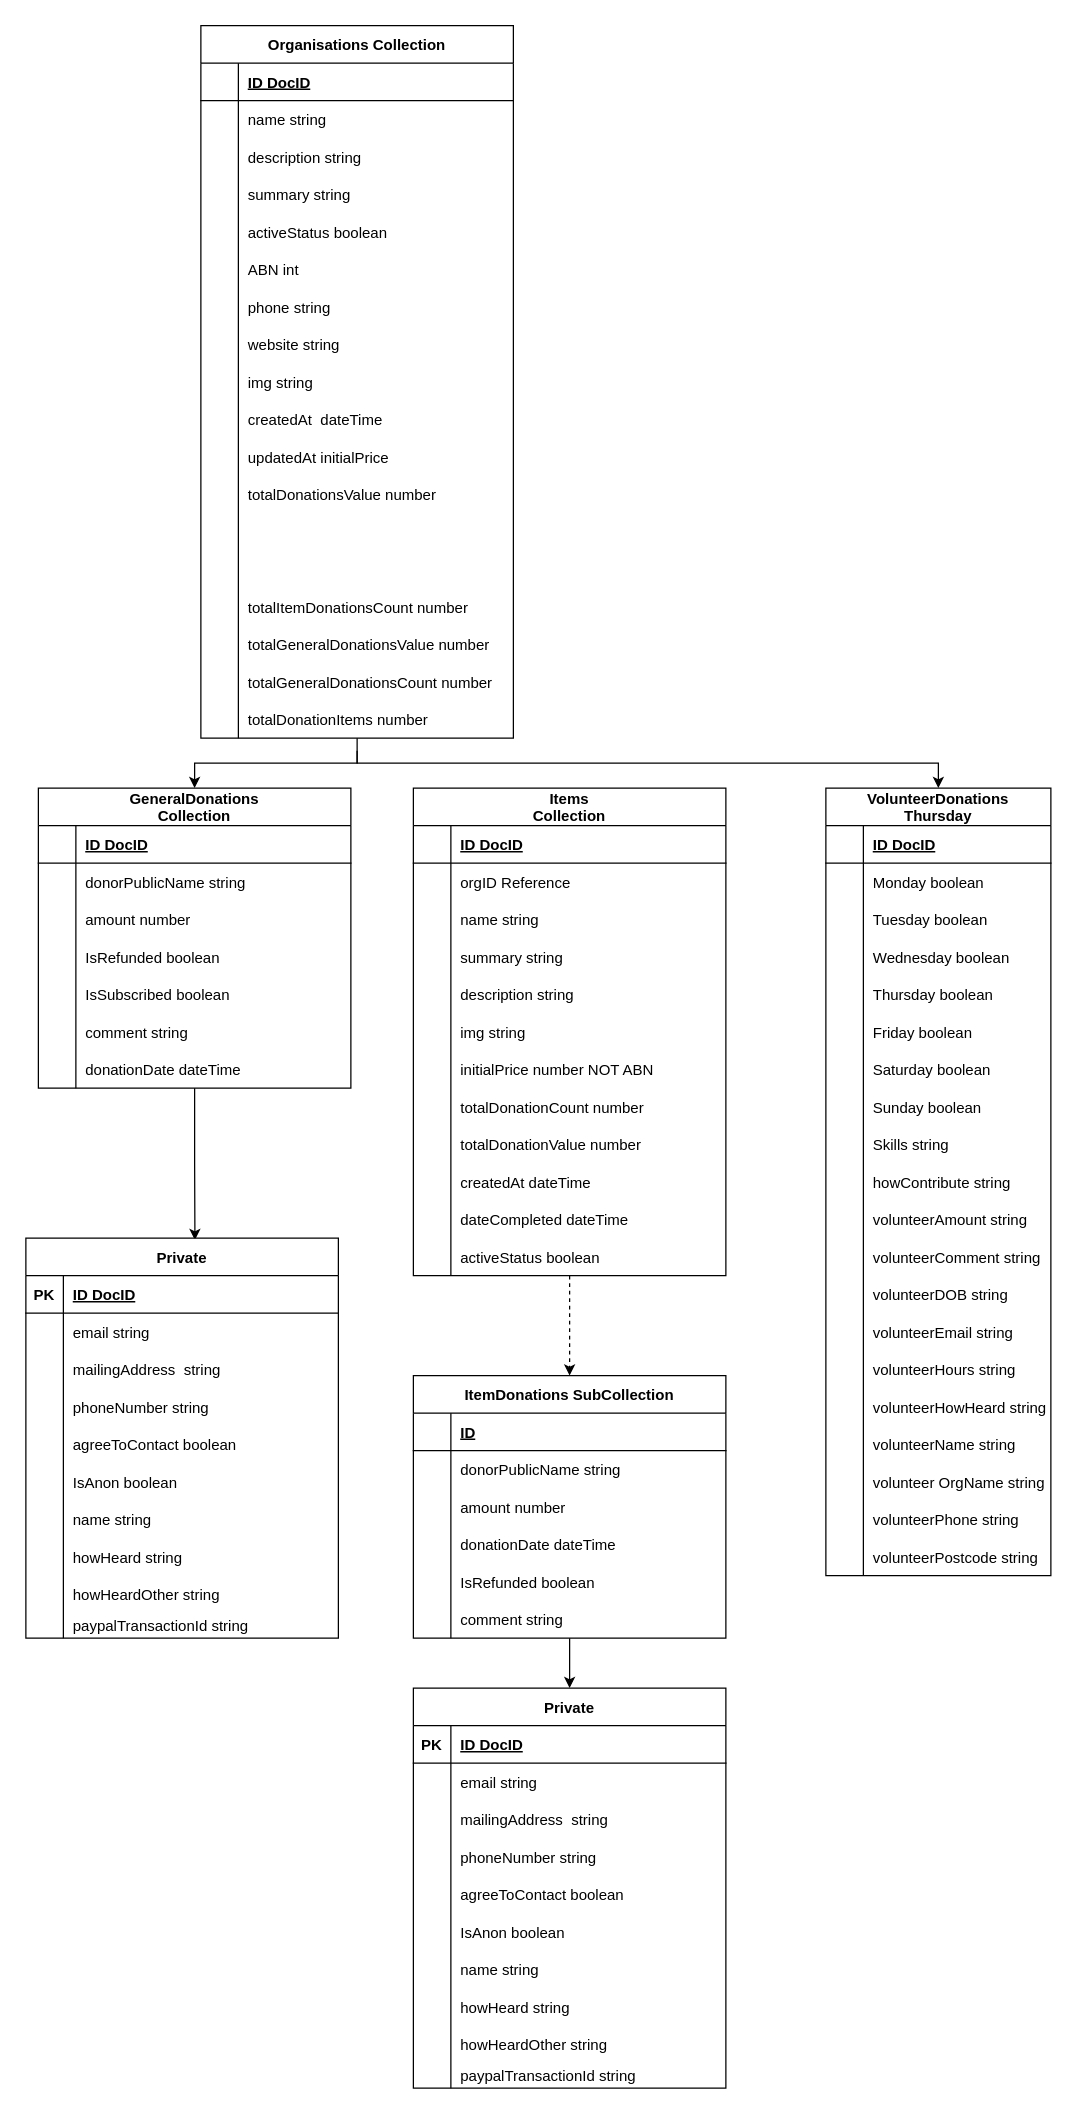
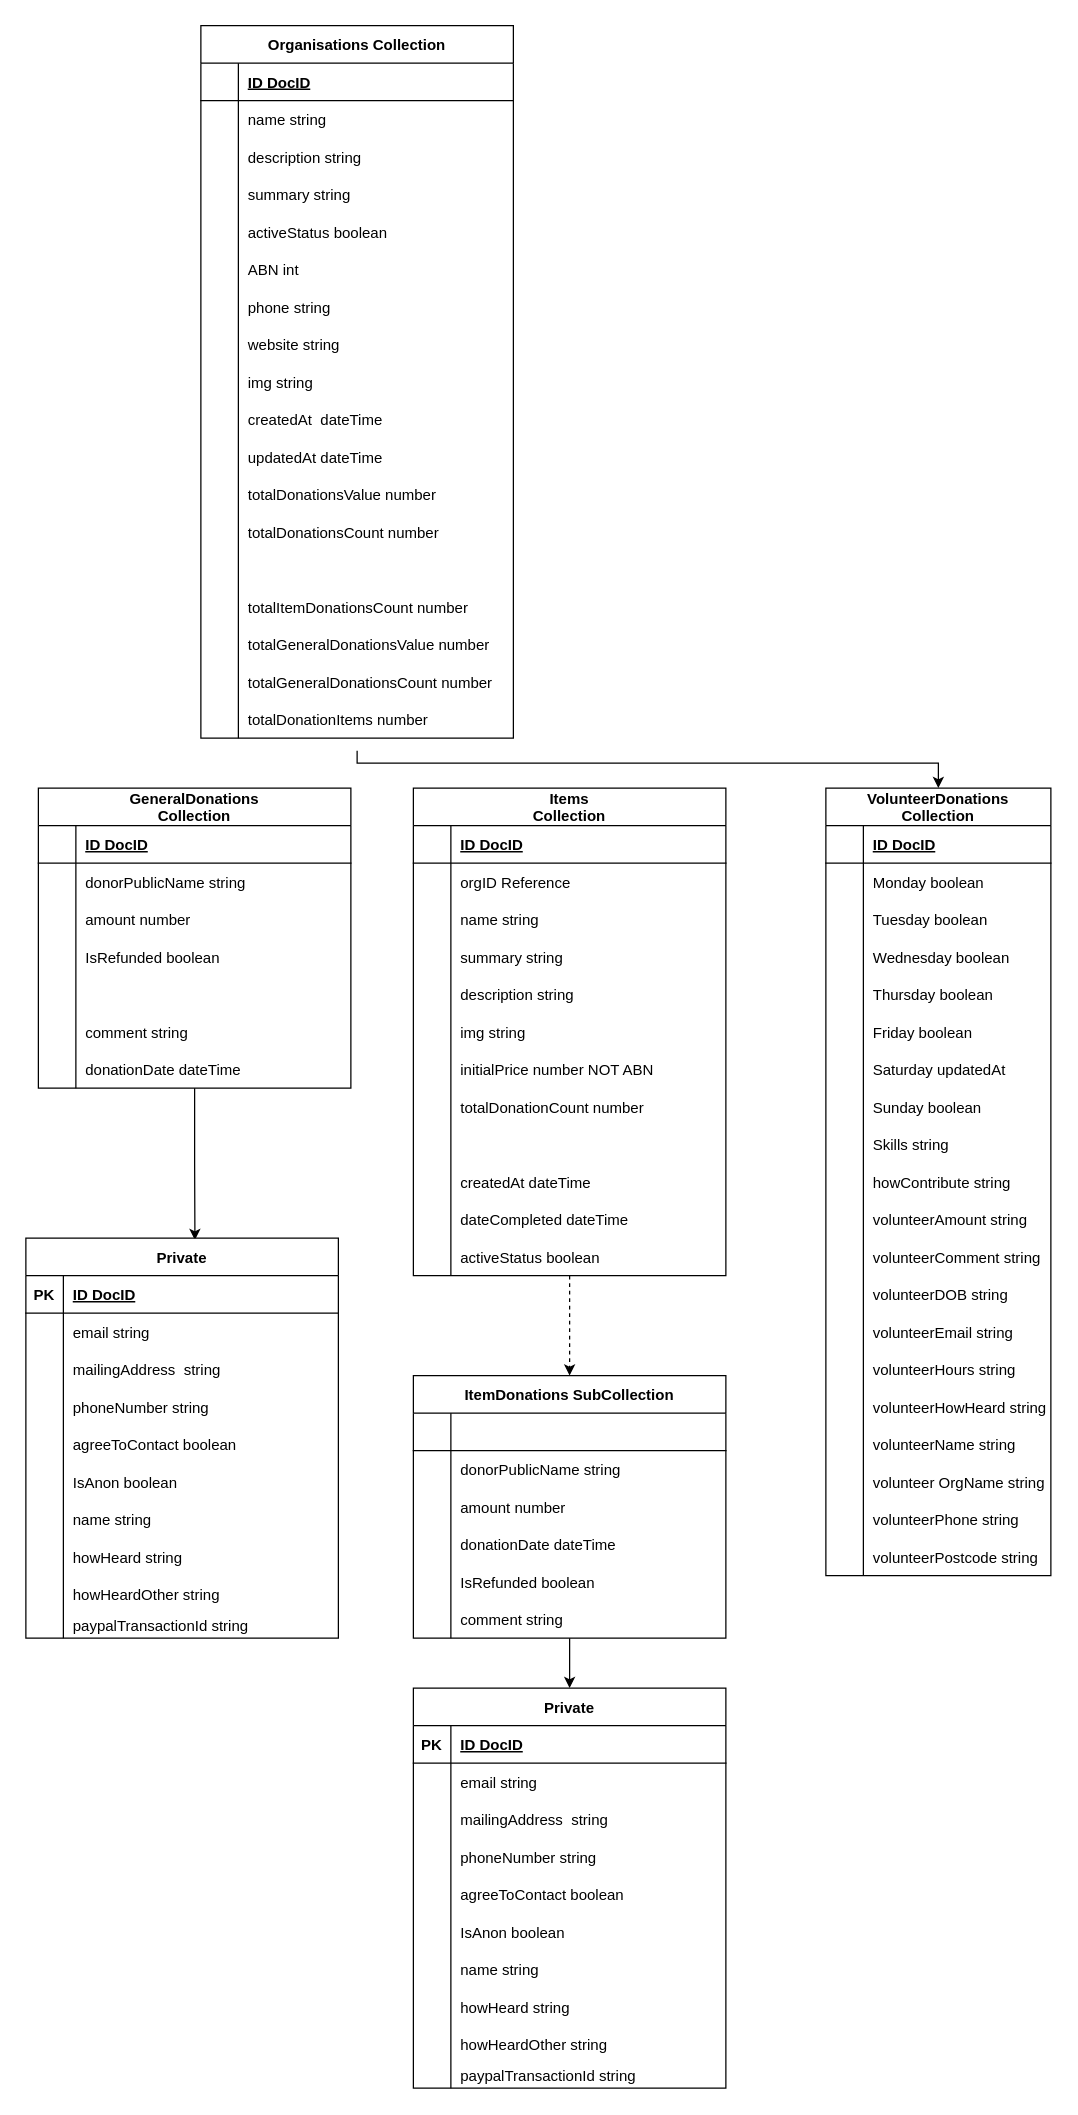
node "updatedAt initialPrice": label "updatedAt initialPrice" -> "updatedAt dateTime"
node "totalDonationsCount number": added
edge "Organisations Collection" -> "GeneralDonations Collection": removed
node "VolunteerDonations Thursday": label "VolunteerDonations Thursday" -> "VolunteerDonations Collection"
node "IsSubscribed boolean": removed
node "Saturday boolean": label "Saturday boolean" -> "Saturday updatedAt"
node "totalDonationValue number": removed
node "ID": removed
